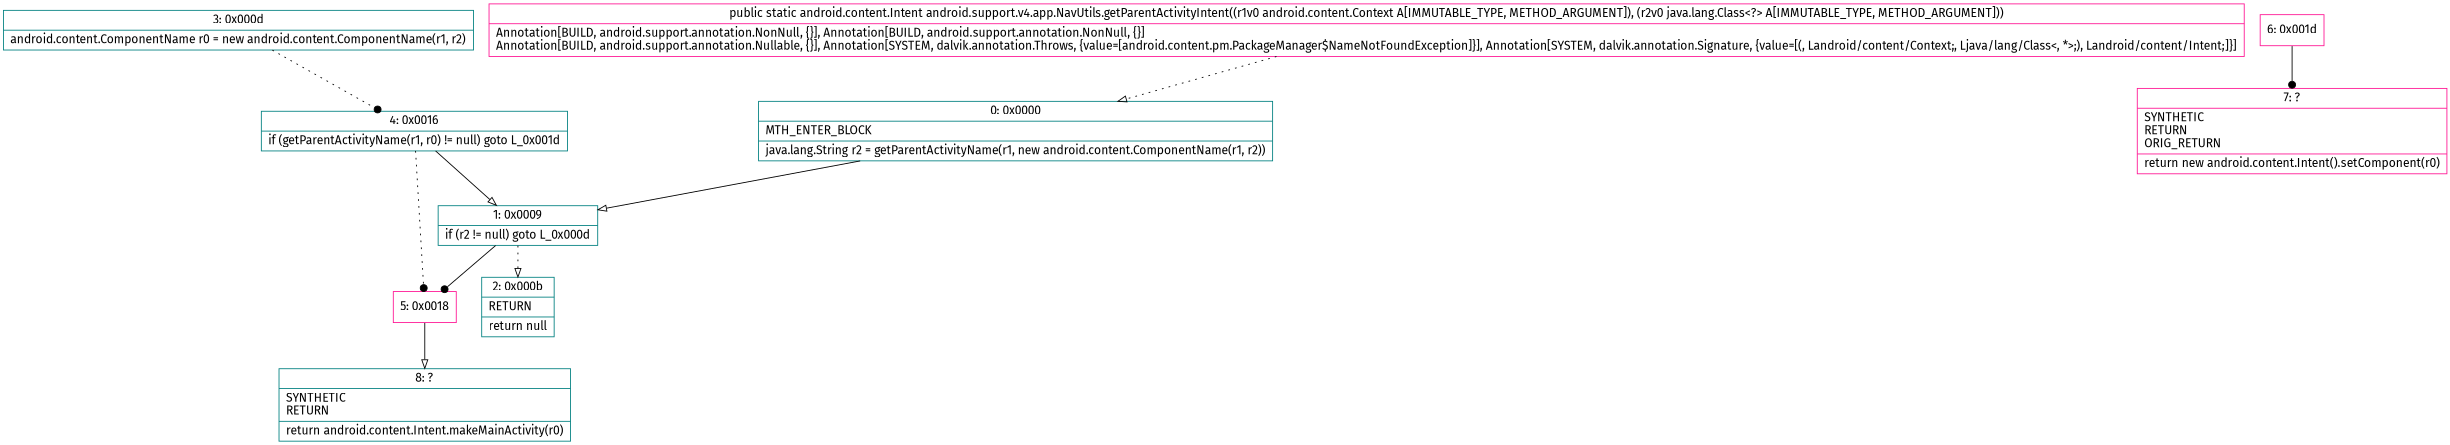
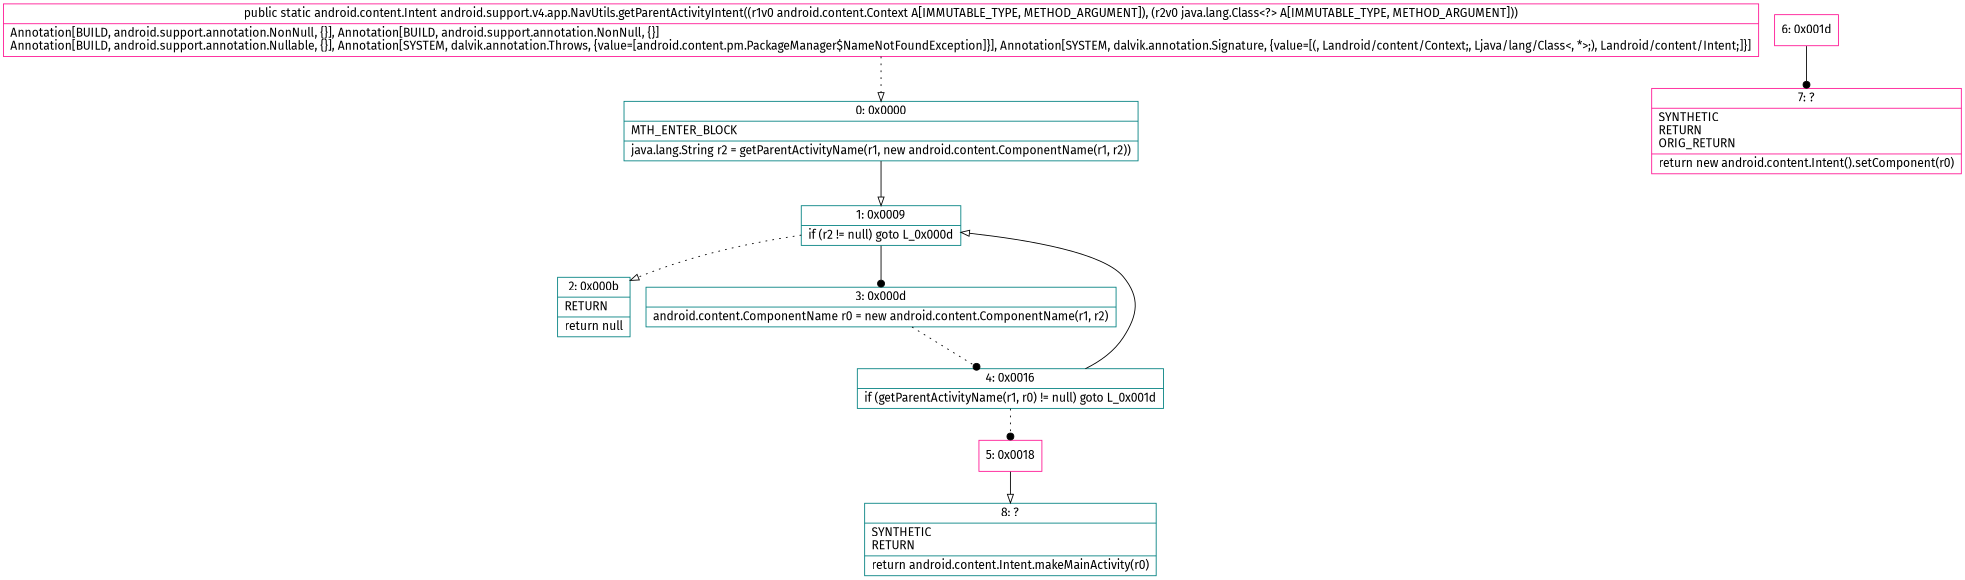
edge "1: 0x0009" -> "5: 0x0018": now "1: 0x0009" -> "3: 0x000d"
